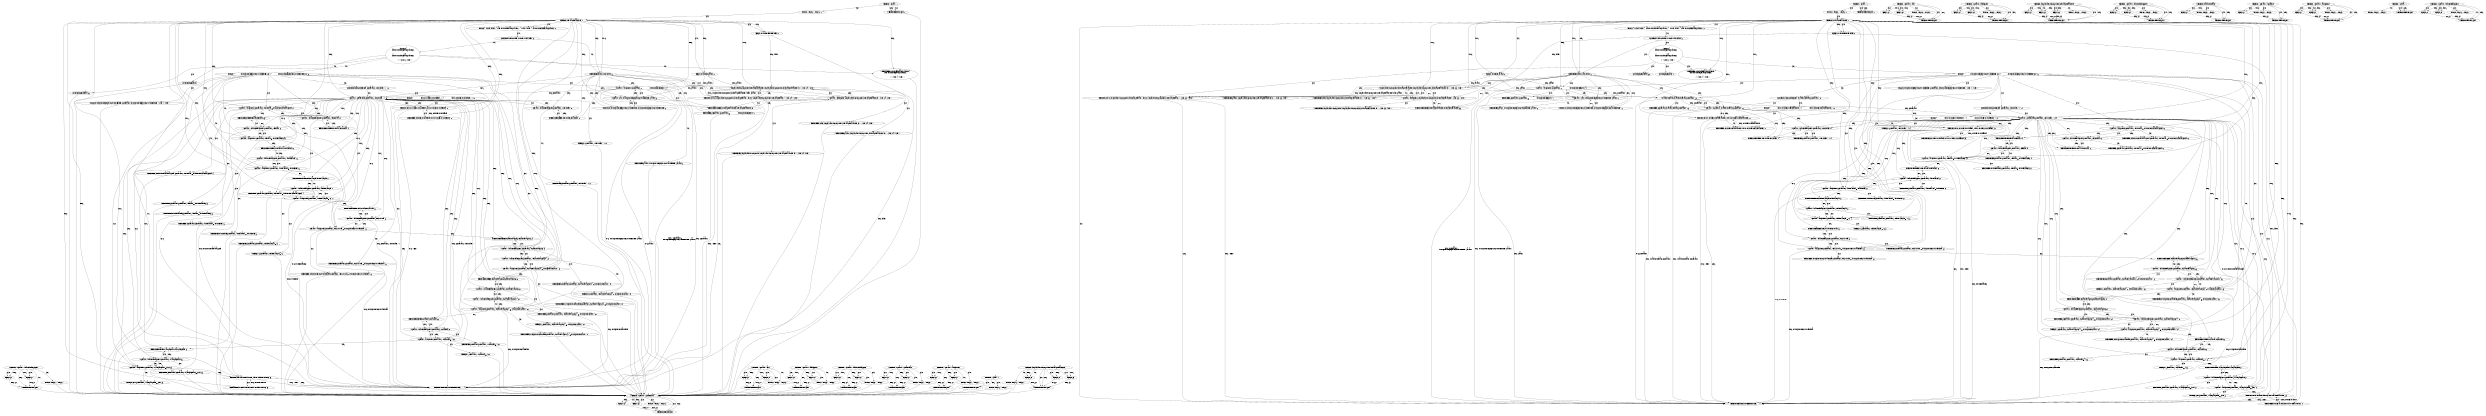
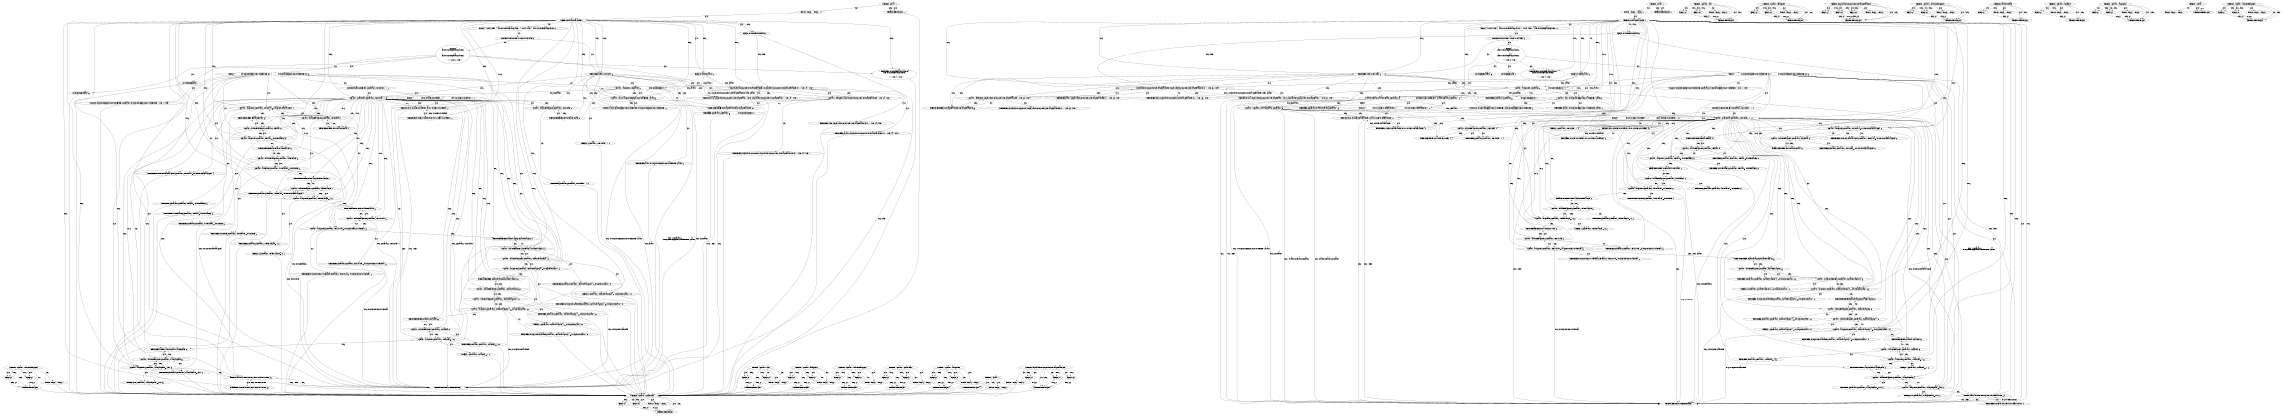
edge "(isValidOMXParam,isValidOMXParam(pcmParams))" -> "(IDENTIFIER,pcmParams,isValidOMXParam(pcmParams))": label "AST: " -> "PARAM: "
edge "(<operator>.logicalNot,!isValidOMXParam(pcmParams))" -> "(isValidOMXParam,isValidOMXParam(pcmParams))": removed, label "AST:"
